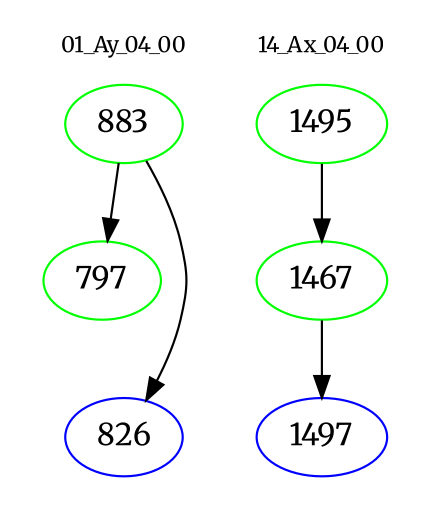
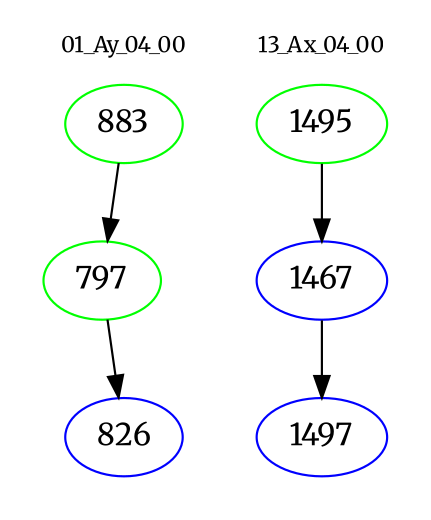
cluster "14_Ax_04_00": label "14_Ax_04_00" -> "13_Ax_04_00"
edge "883" -> "826": now "797" -> "826"
node "1467": color green -> blue
